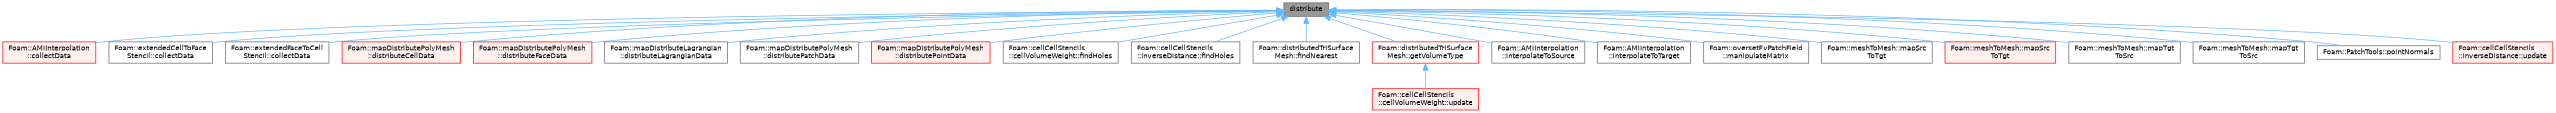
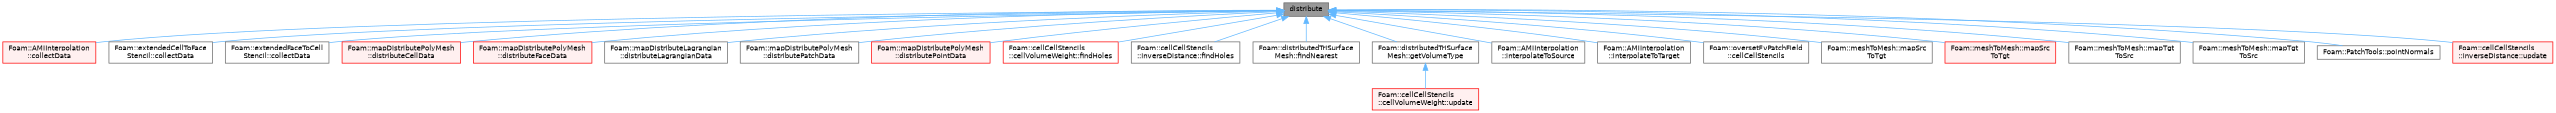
node "Foam::cellCellStencils ::cellVolumeWeight::findHoles": color grey40 -> red
node "Foam::distributedTriSurface Mesh::getVolumeType": color red -> grey40
node "Foam::oversetFvPatchField ::manipulateMatrix": label "Foam::oversetFvPatchField ::manipulateMatrix" -> "Foam::oversetFvPatchField ::cellCellStencils"
